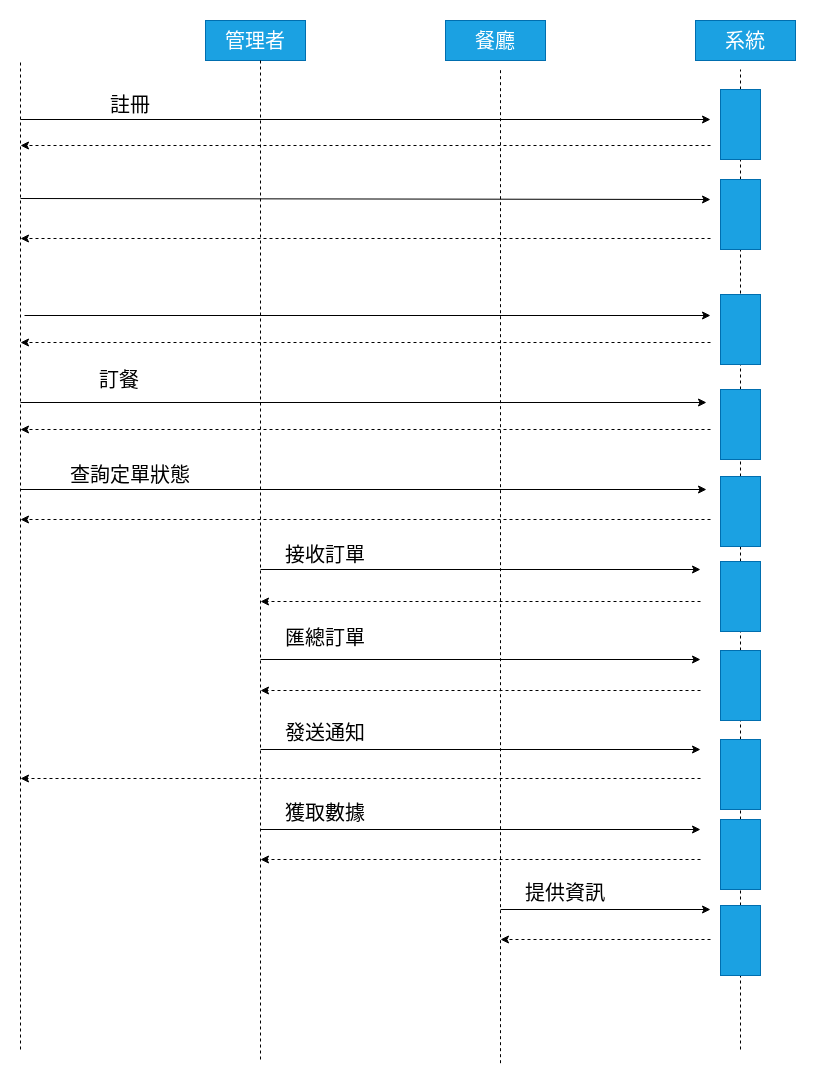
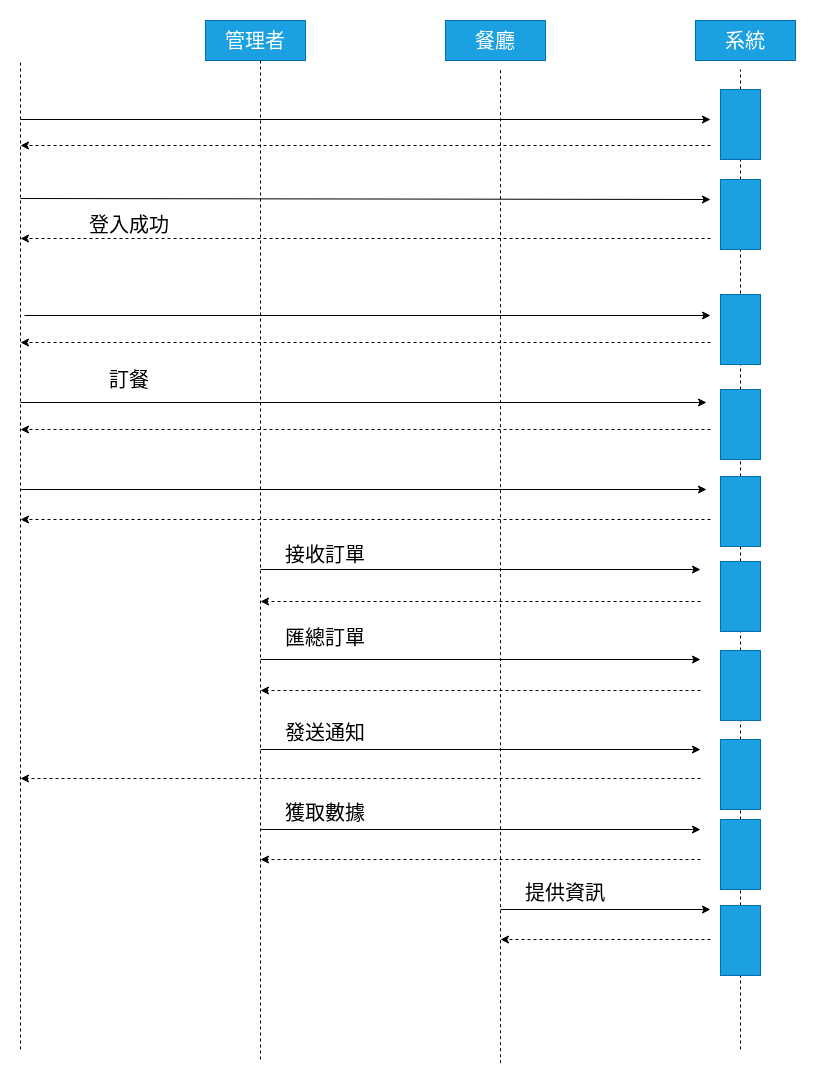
node "註冊": removed
node "登入成功": added
node "訂餐": moved (120, 380) -> (130, 380)
node "查詢定單狀態": removed
